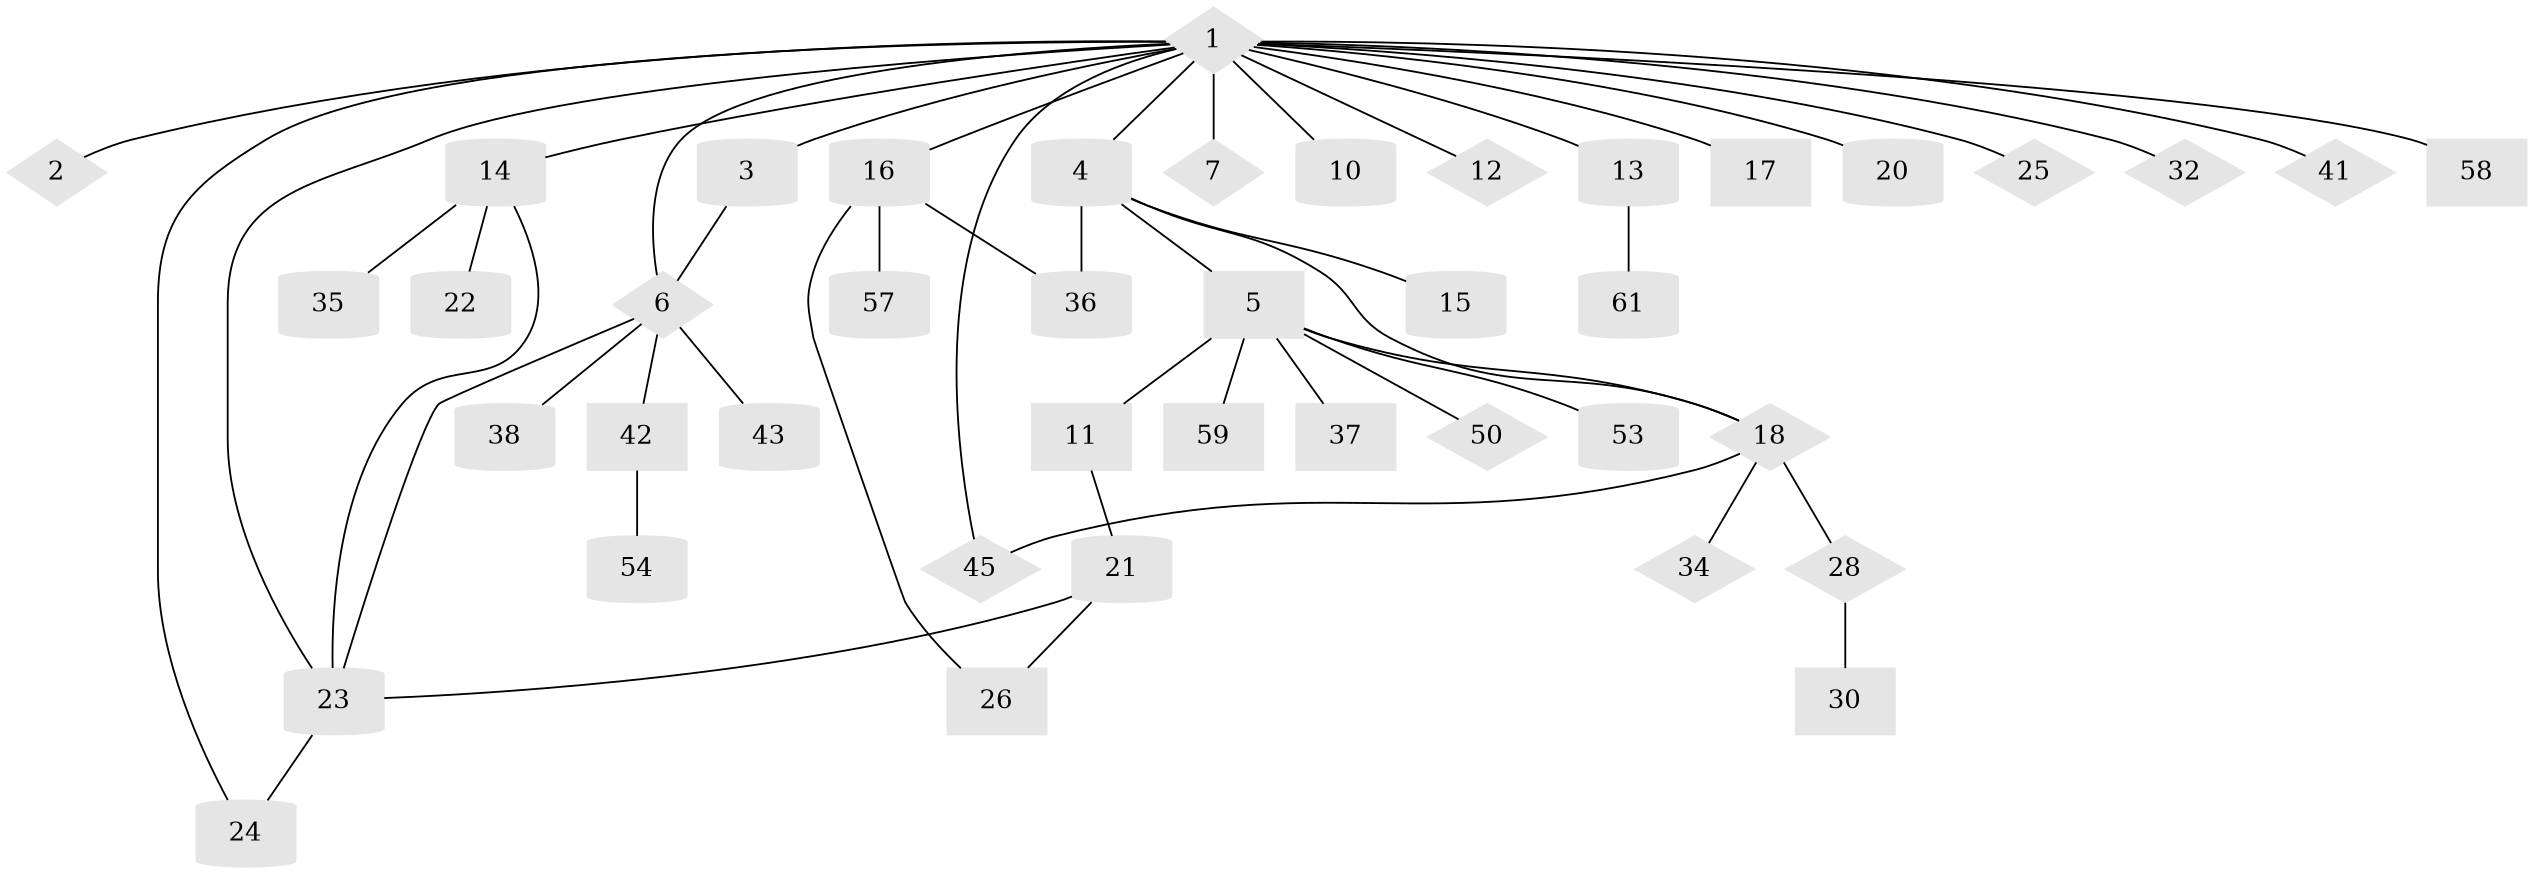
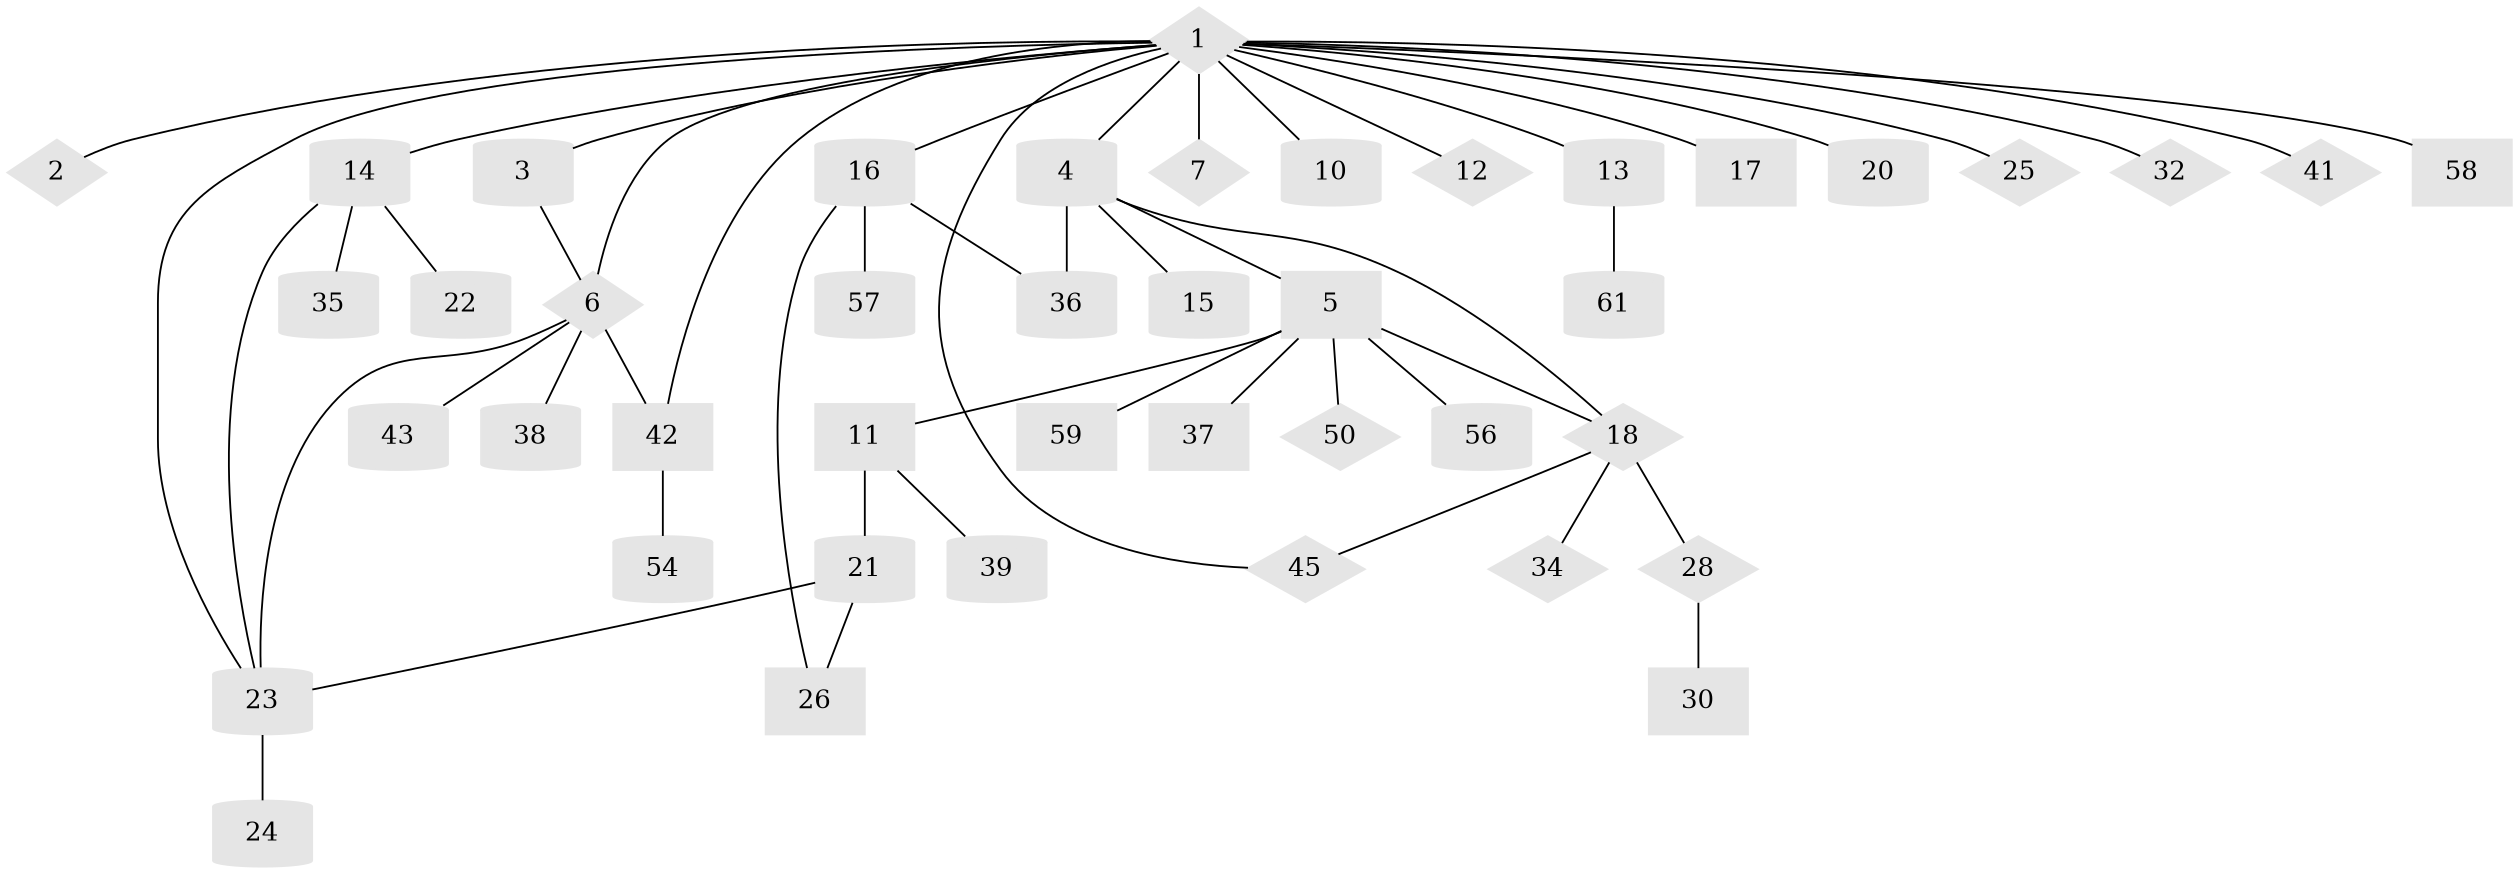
edge "1" -- "24": now "1" -- "42"
node "53": label "53" -> "56"
node "39": added
